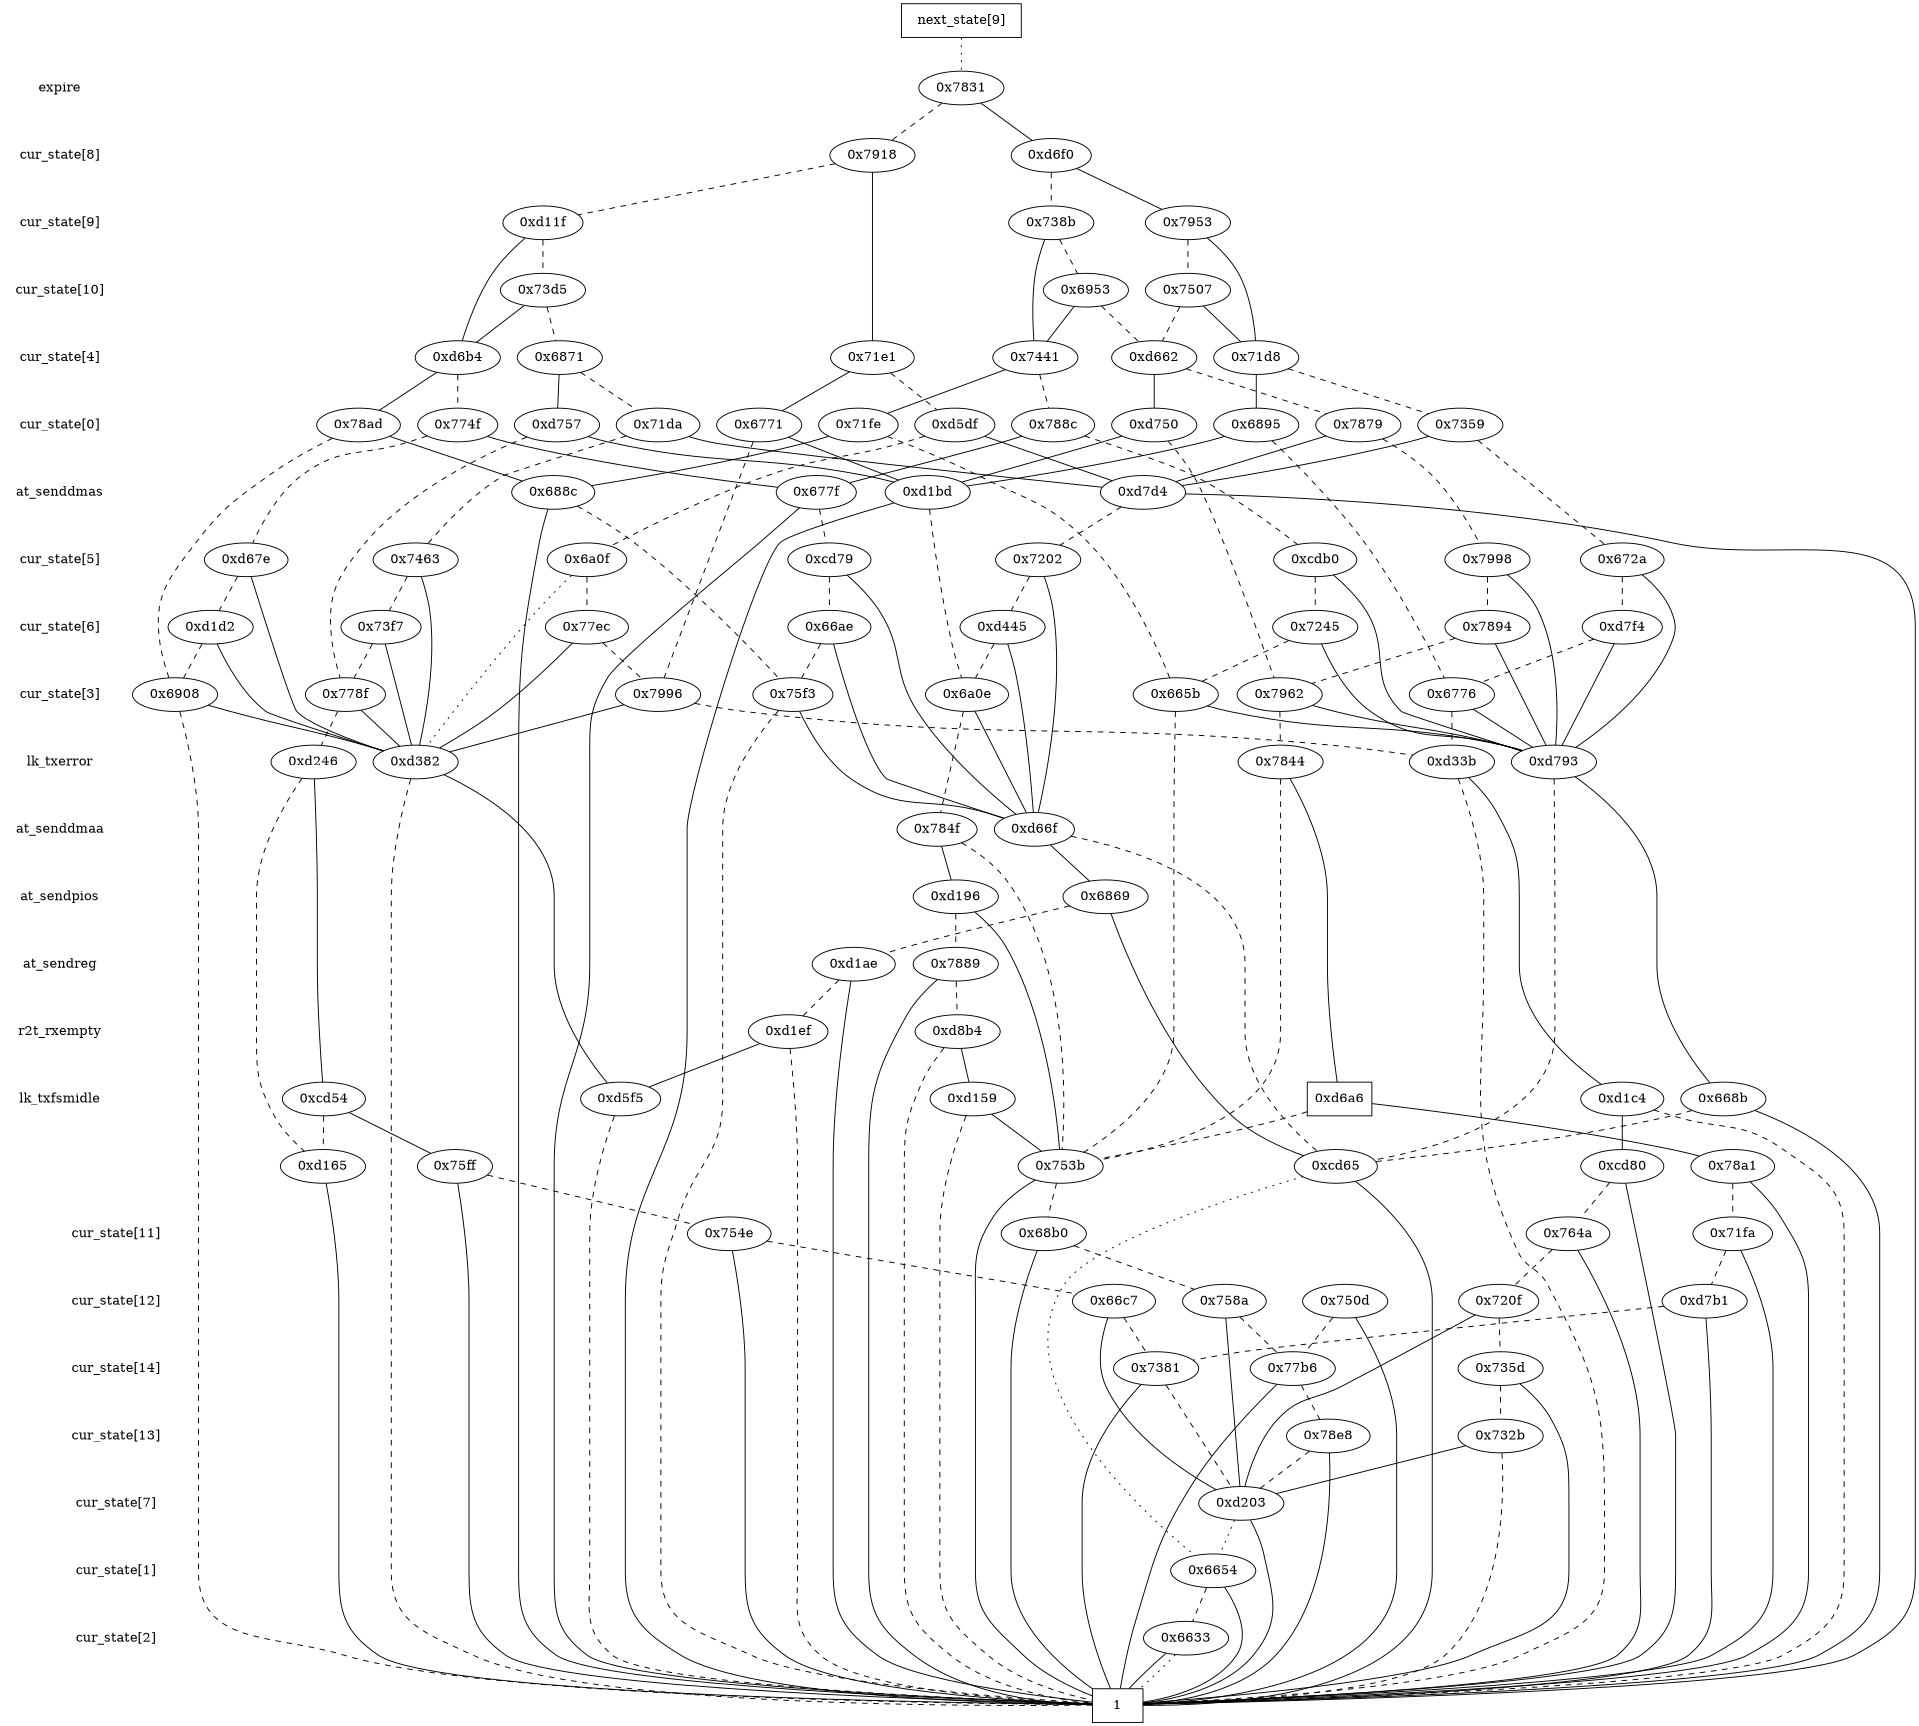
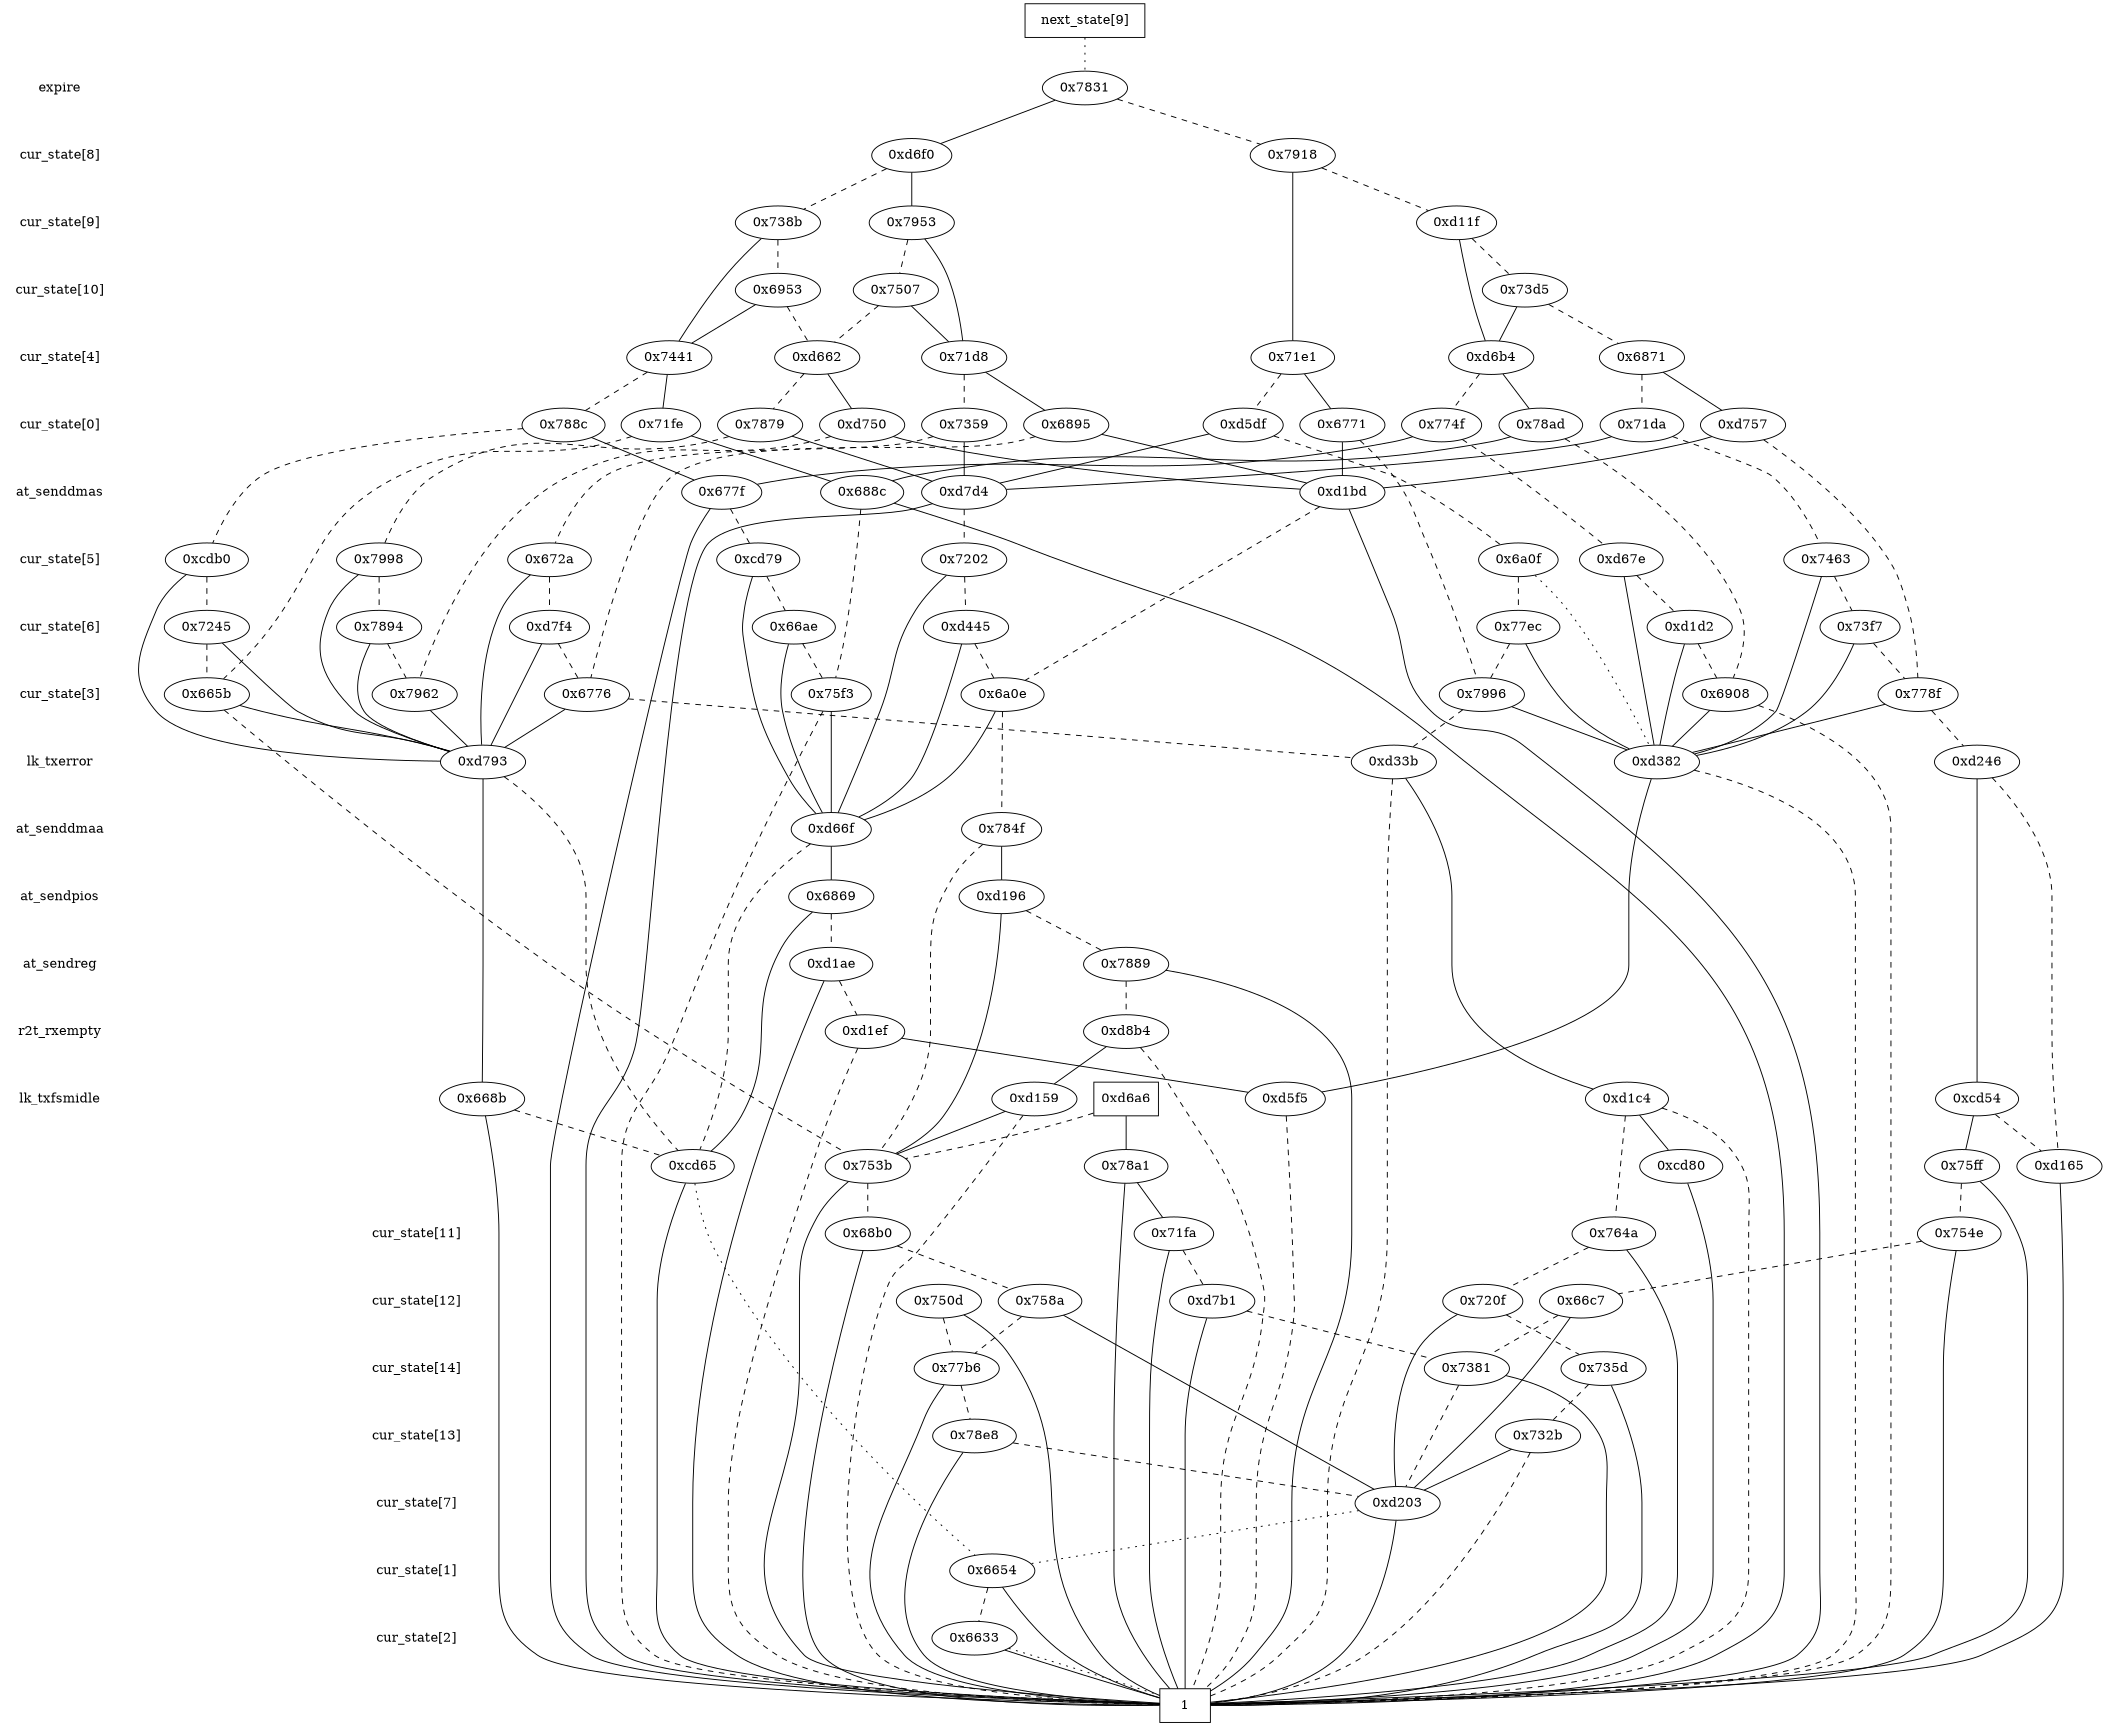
node "0x7844": removed
edge "0xcd80" -- "0x764a": now "0xd1c4" -- "0x764a"
edge "0x78a1" -- "0x71fa": style dashed -> solid
